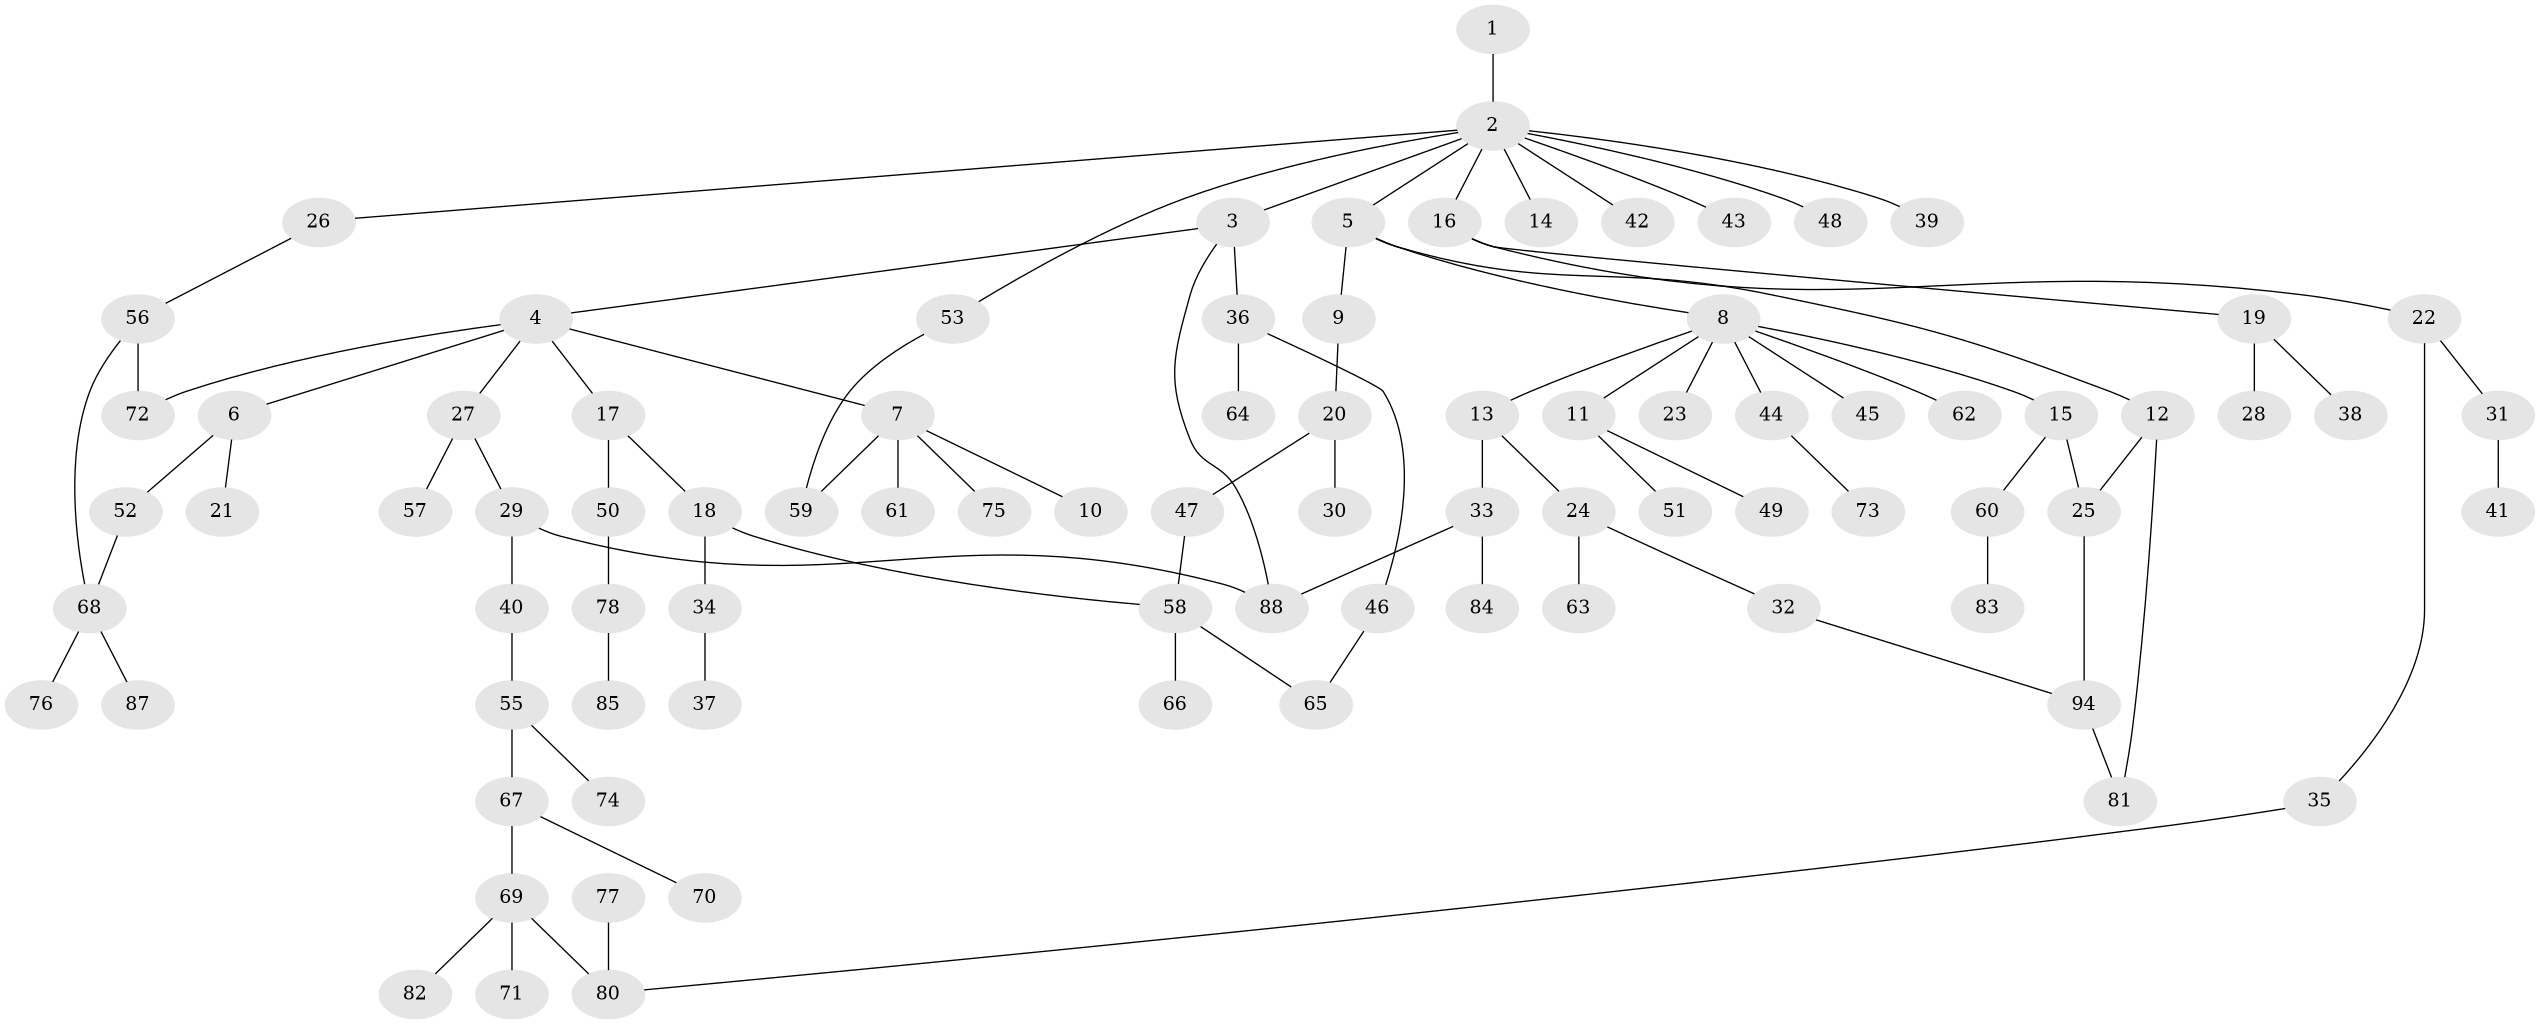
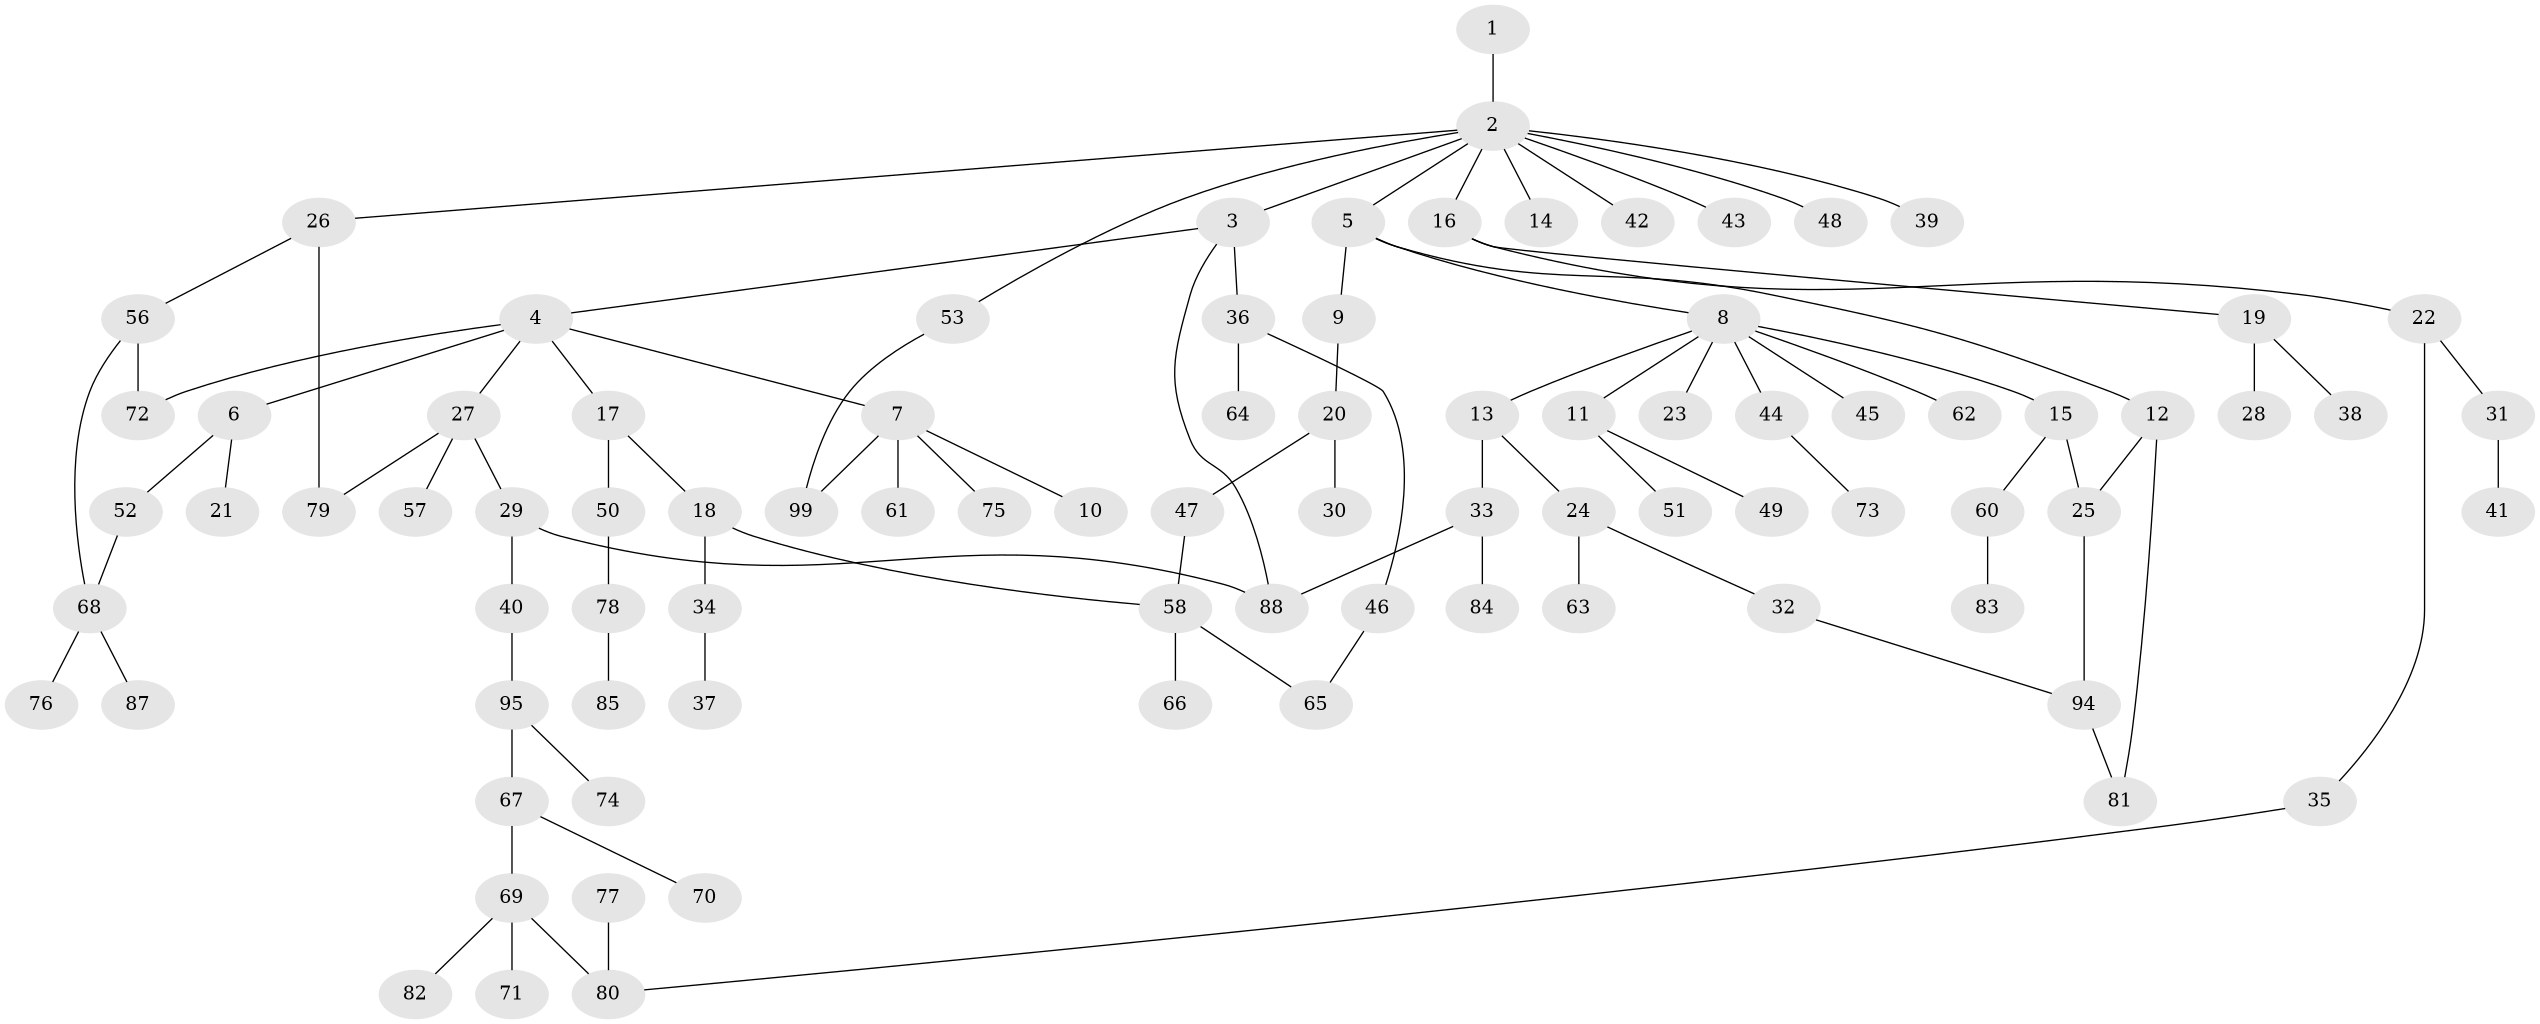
node "79": added
node "59": label "59" -> "99"
node "55": label "55" -> "95"
